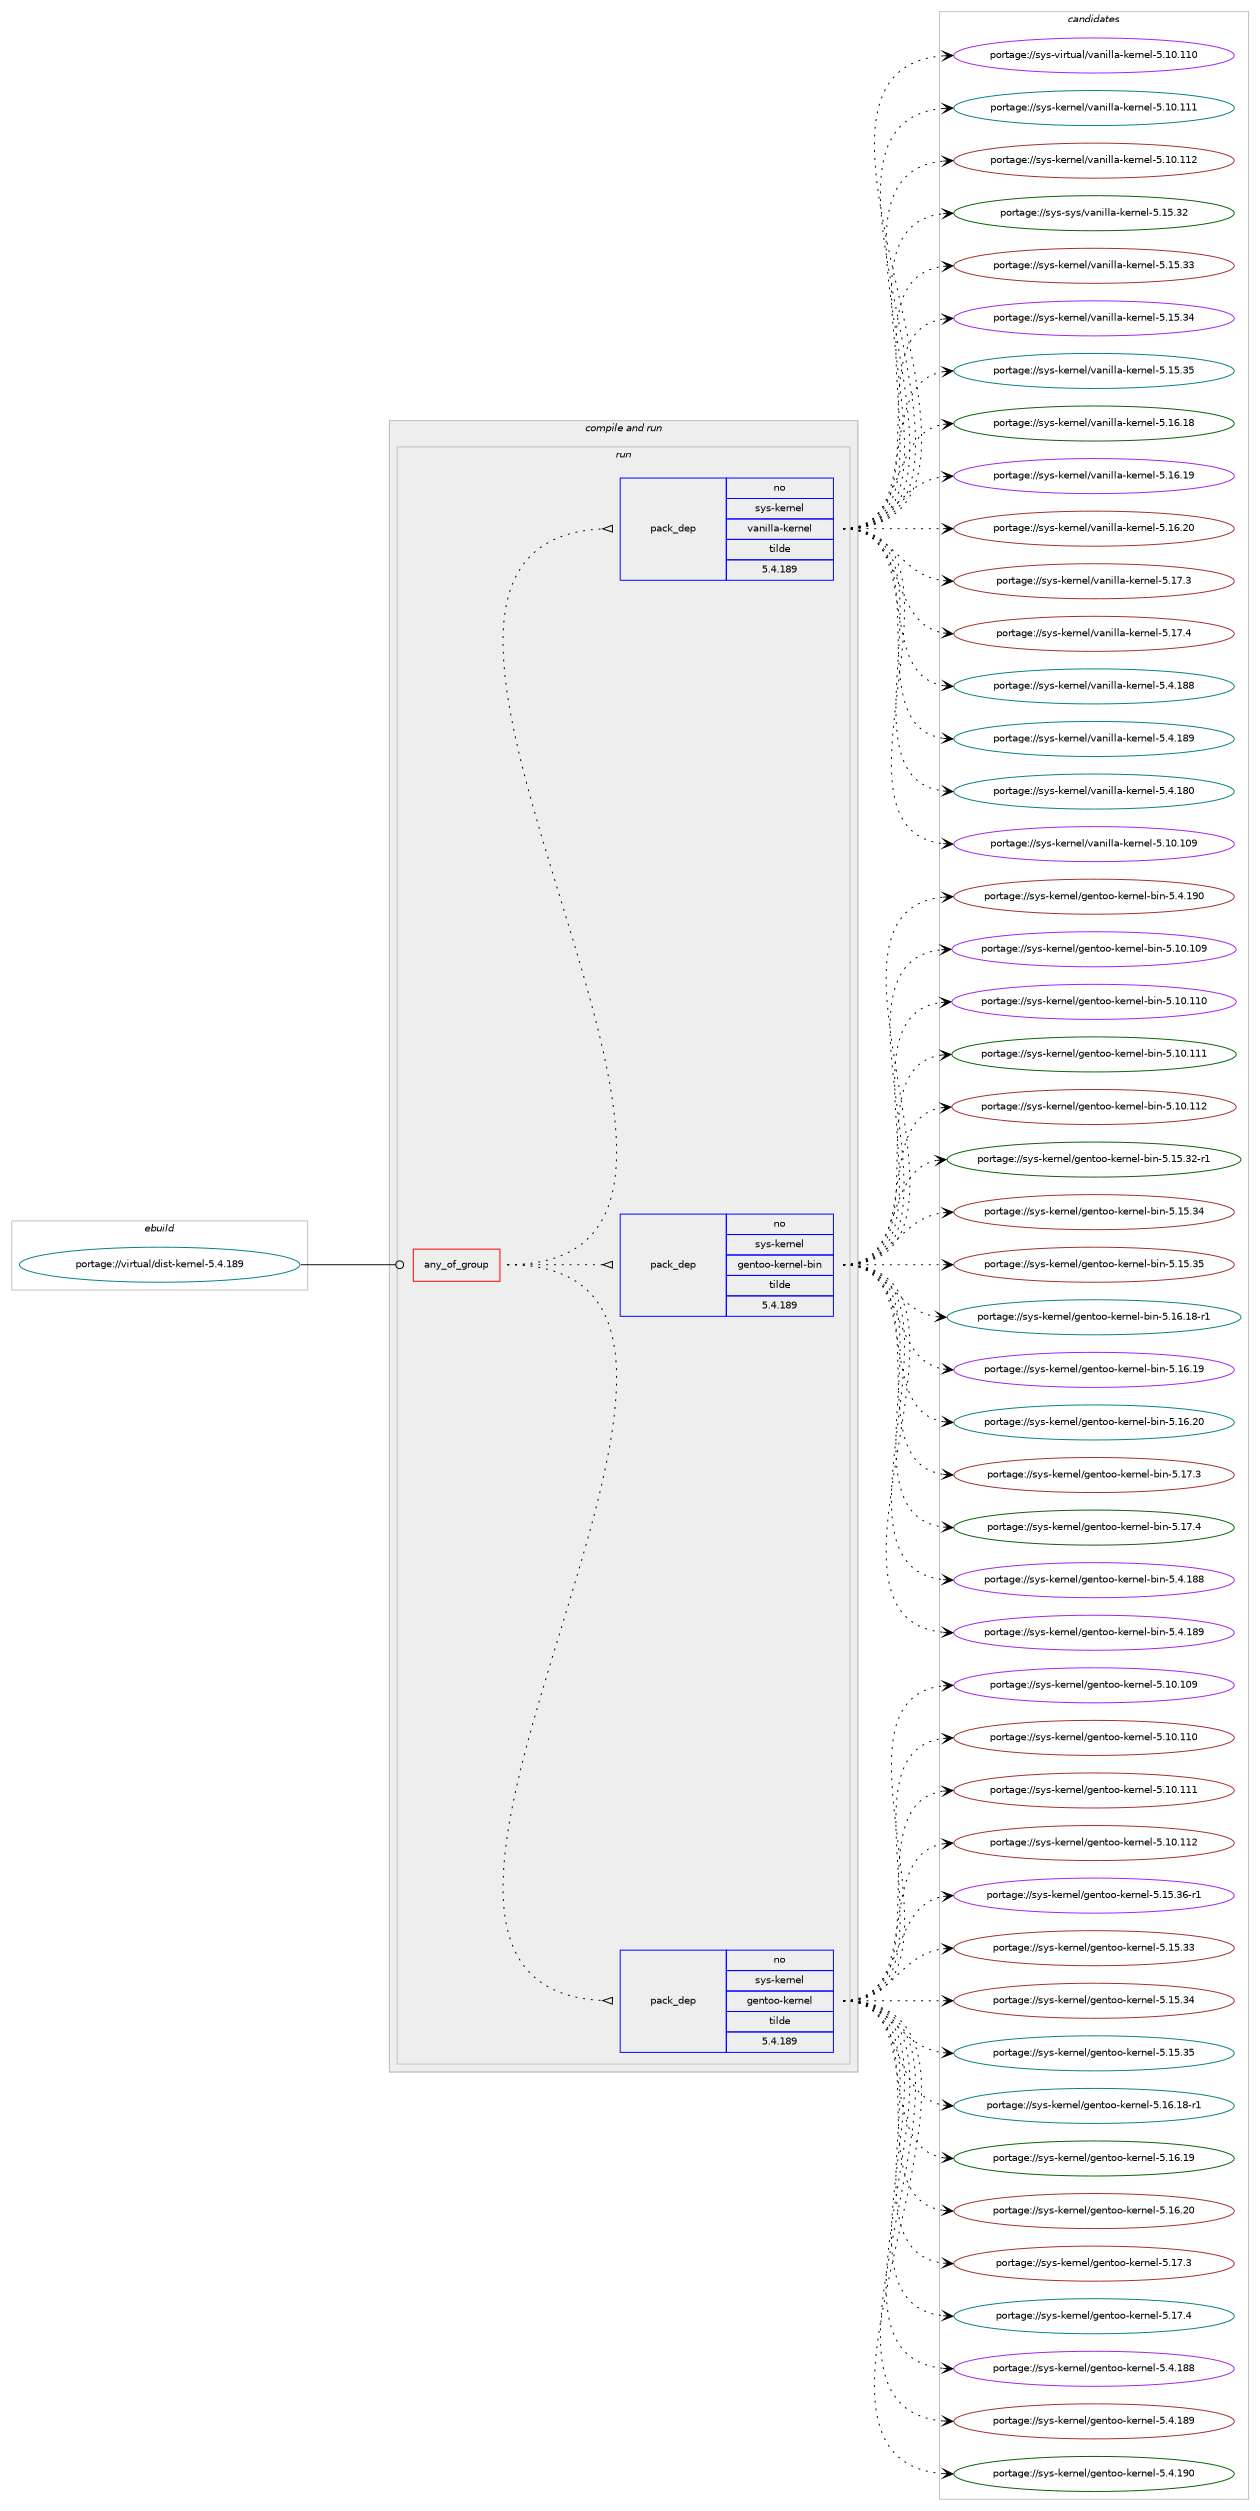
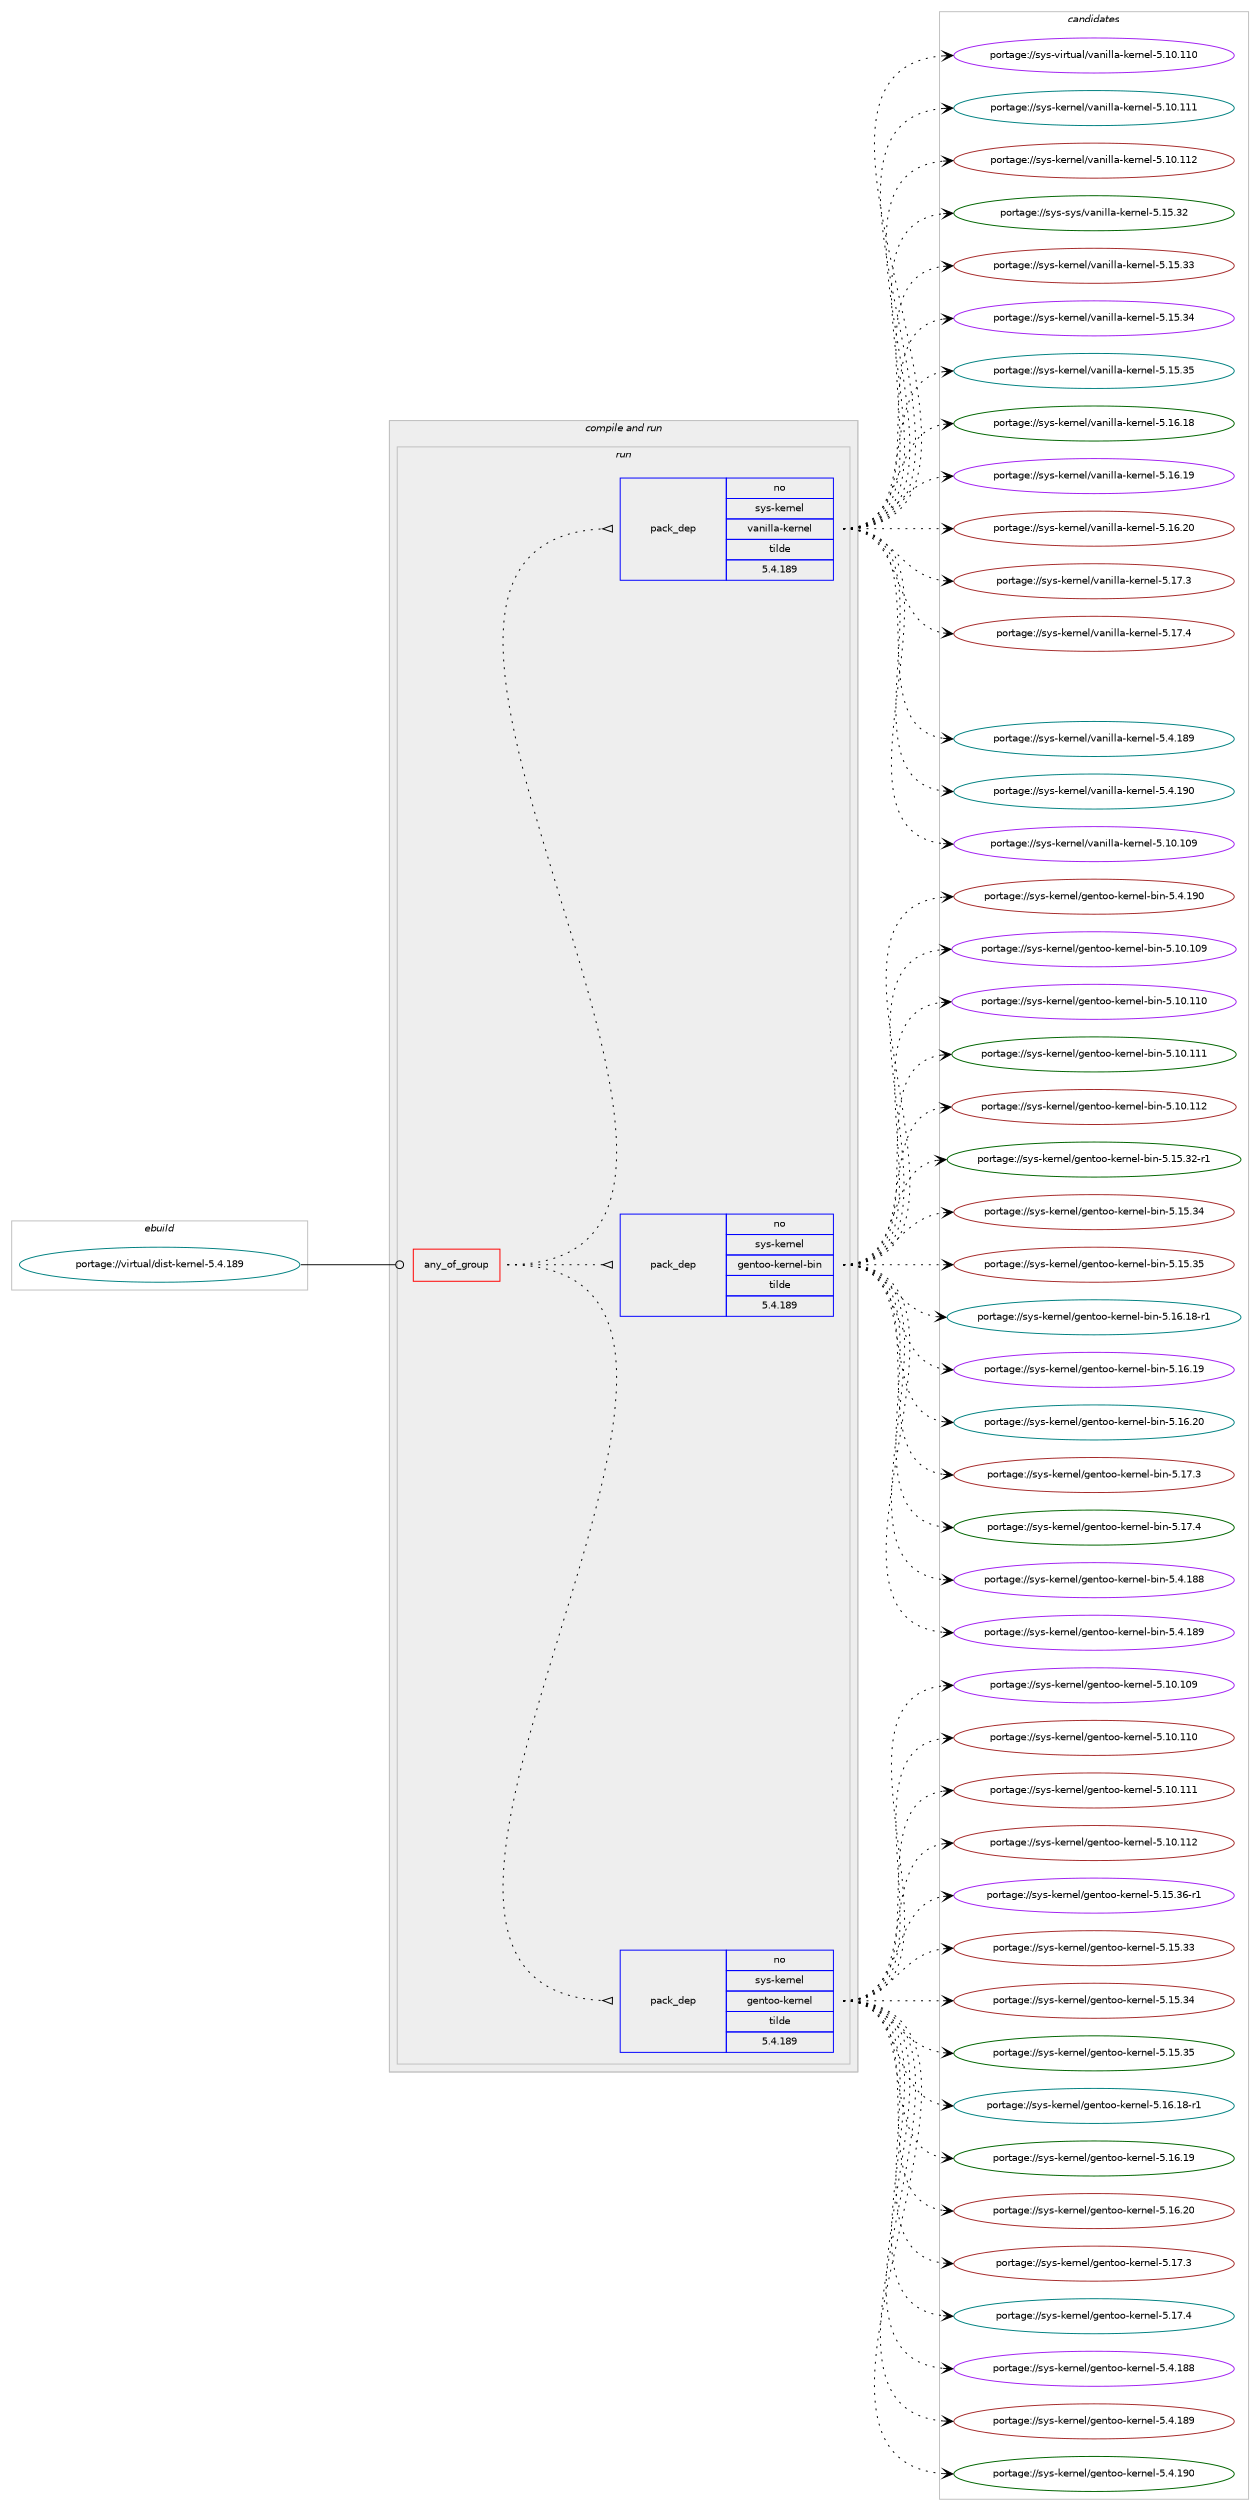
node "portage://sys-kernel/vanilla-kernel-5.4.188": removed
node "portage://sys-kernel/vanilla-kernel-5.4.180": label "portage://sys-kernel/vanilla-kernel-5.4.180" -> "portage://sys-kernel/vanilla-kernel-5.4.190"
node "portage://sys-kernel/gentoo-kernel-5.15.35": color teal -> darkgreen
